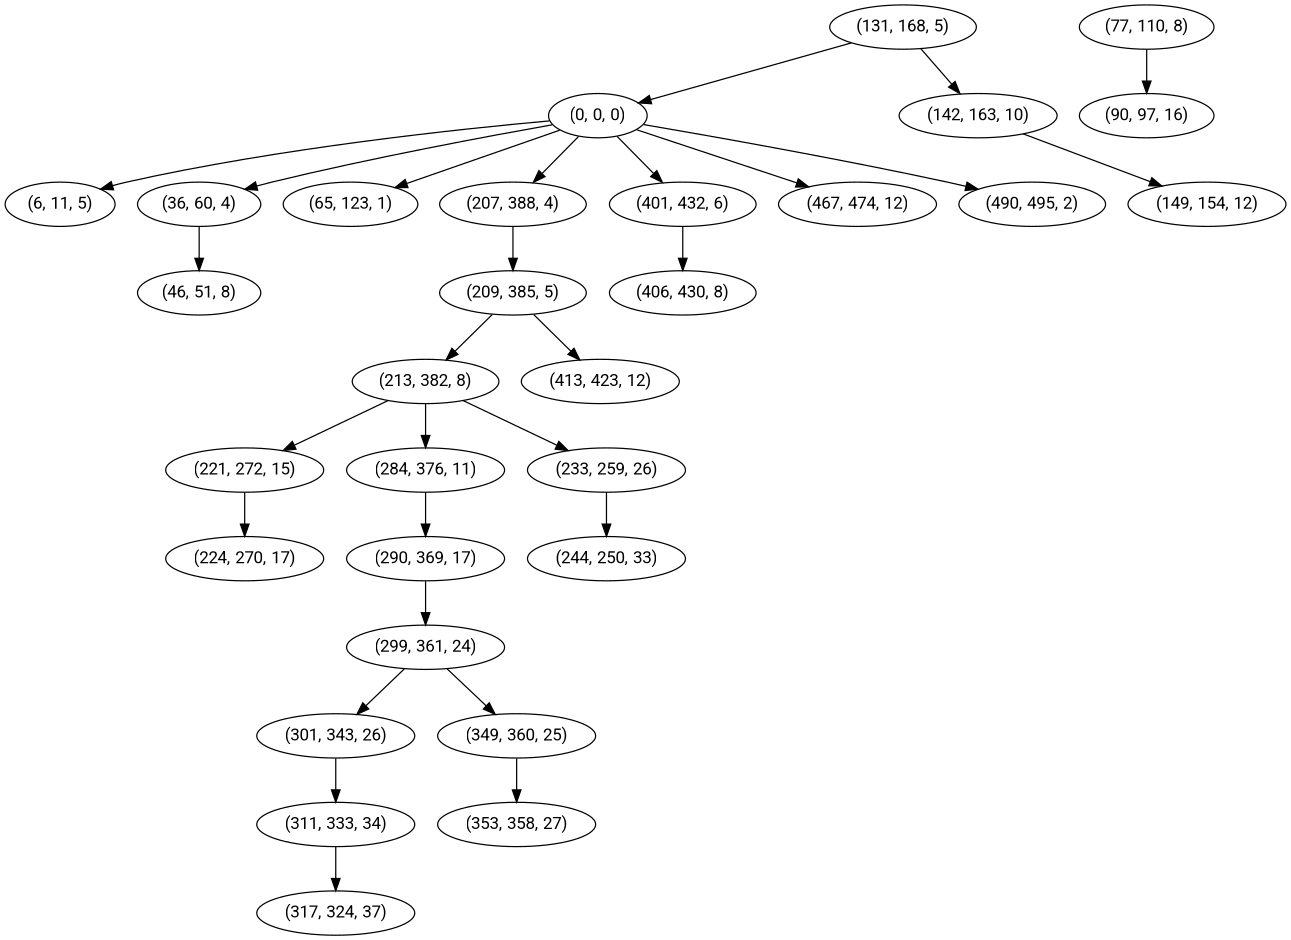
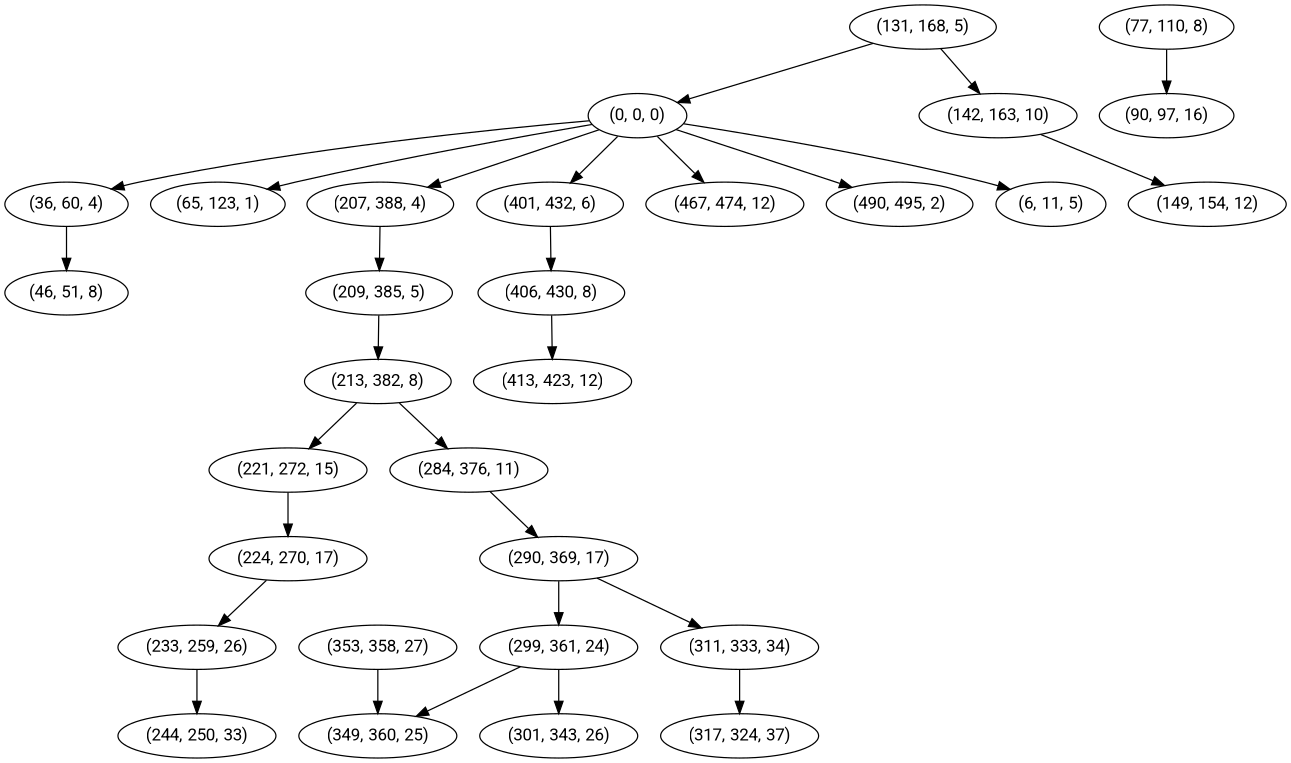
edge "(209, 385, 5)" -> "(413, 423, 12)": now "(406, 430, 8)" -> "(413, 423, 12)"
edge "(213, 382, 8)" -> "(233, 259, 26)": now "(224, 270, 17)" -> "(233, 259, 26)"
edge "(301, 343, 26)" -> "(311, 333, 34)": now "(290, 369, 17)" -> "(311, 333, 34)"
edge "(349, 360, 25)" -> "(353, 358, 27)": reversed
